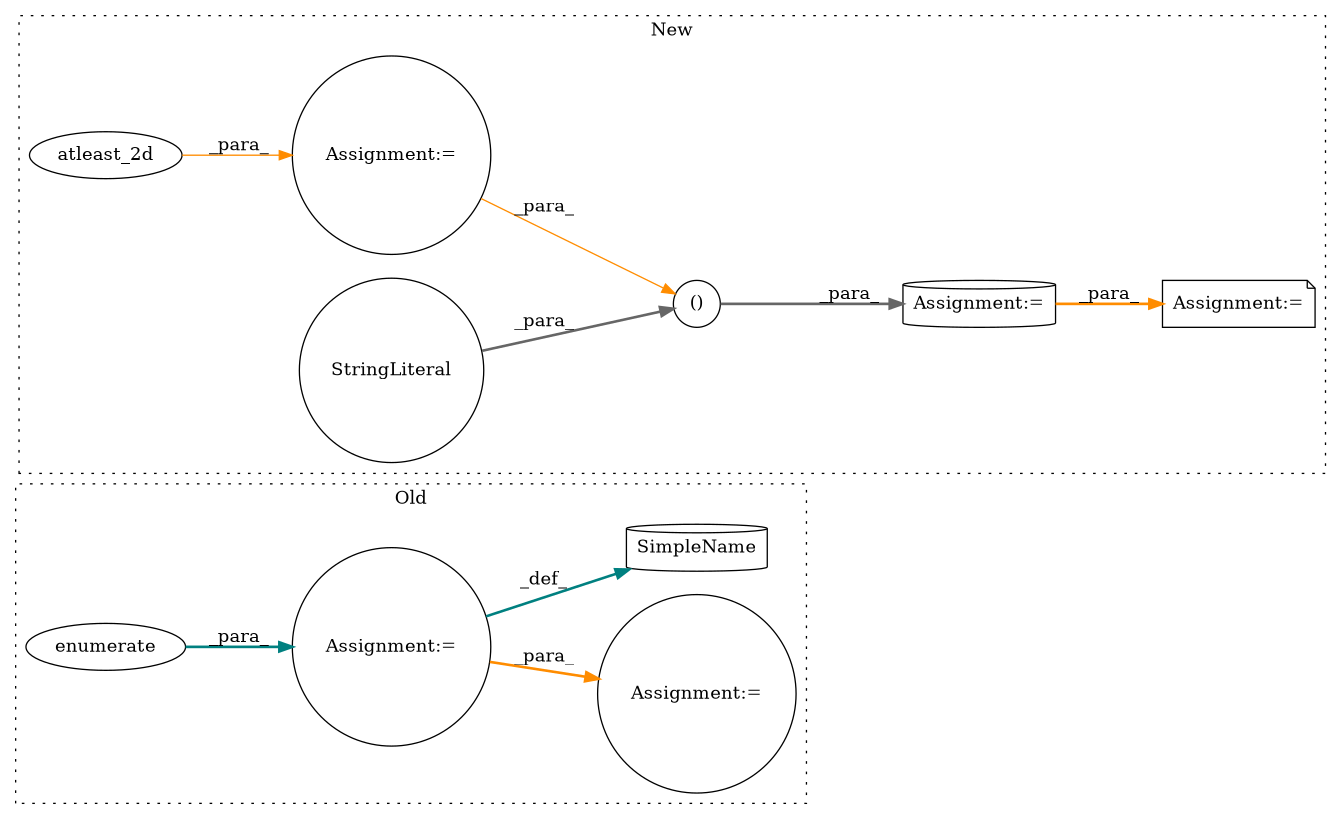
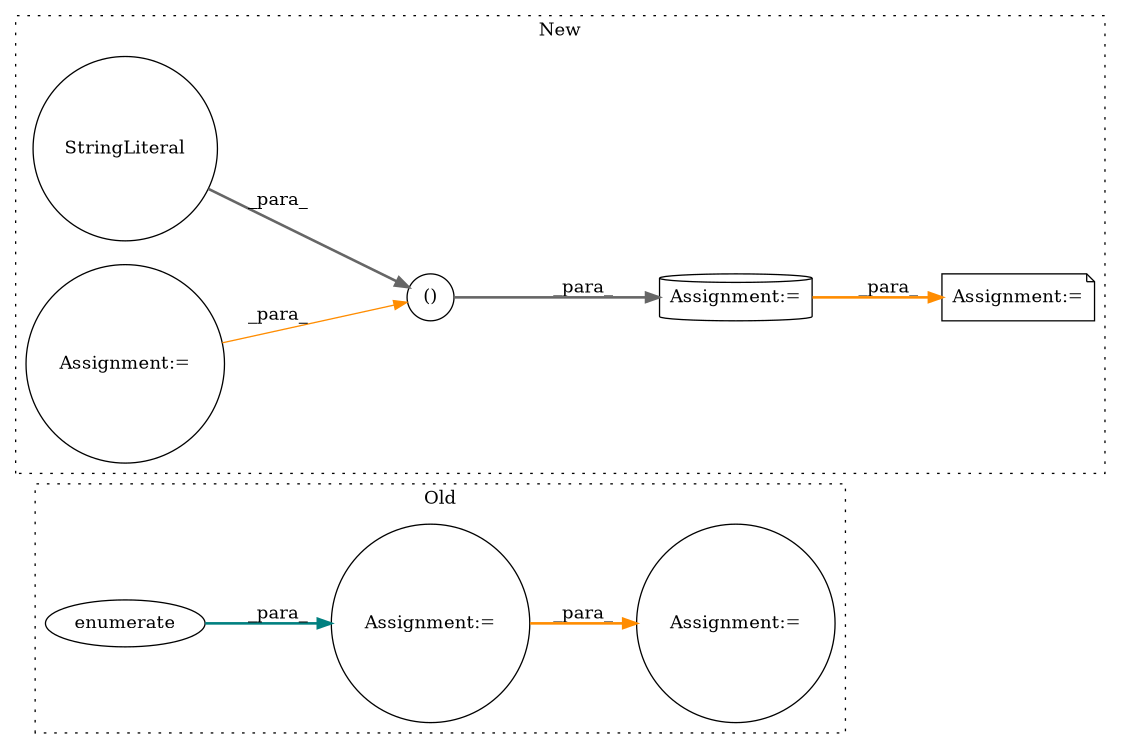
node "atleast_2d": removed
node "SimpleName": removed
